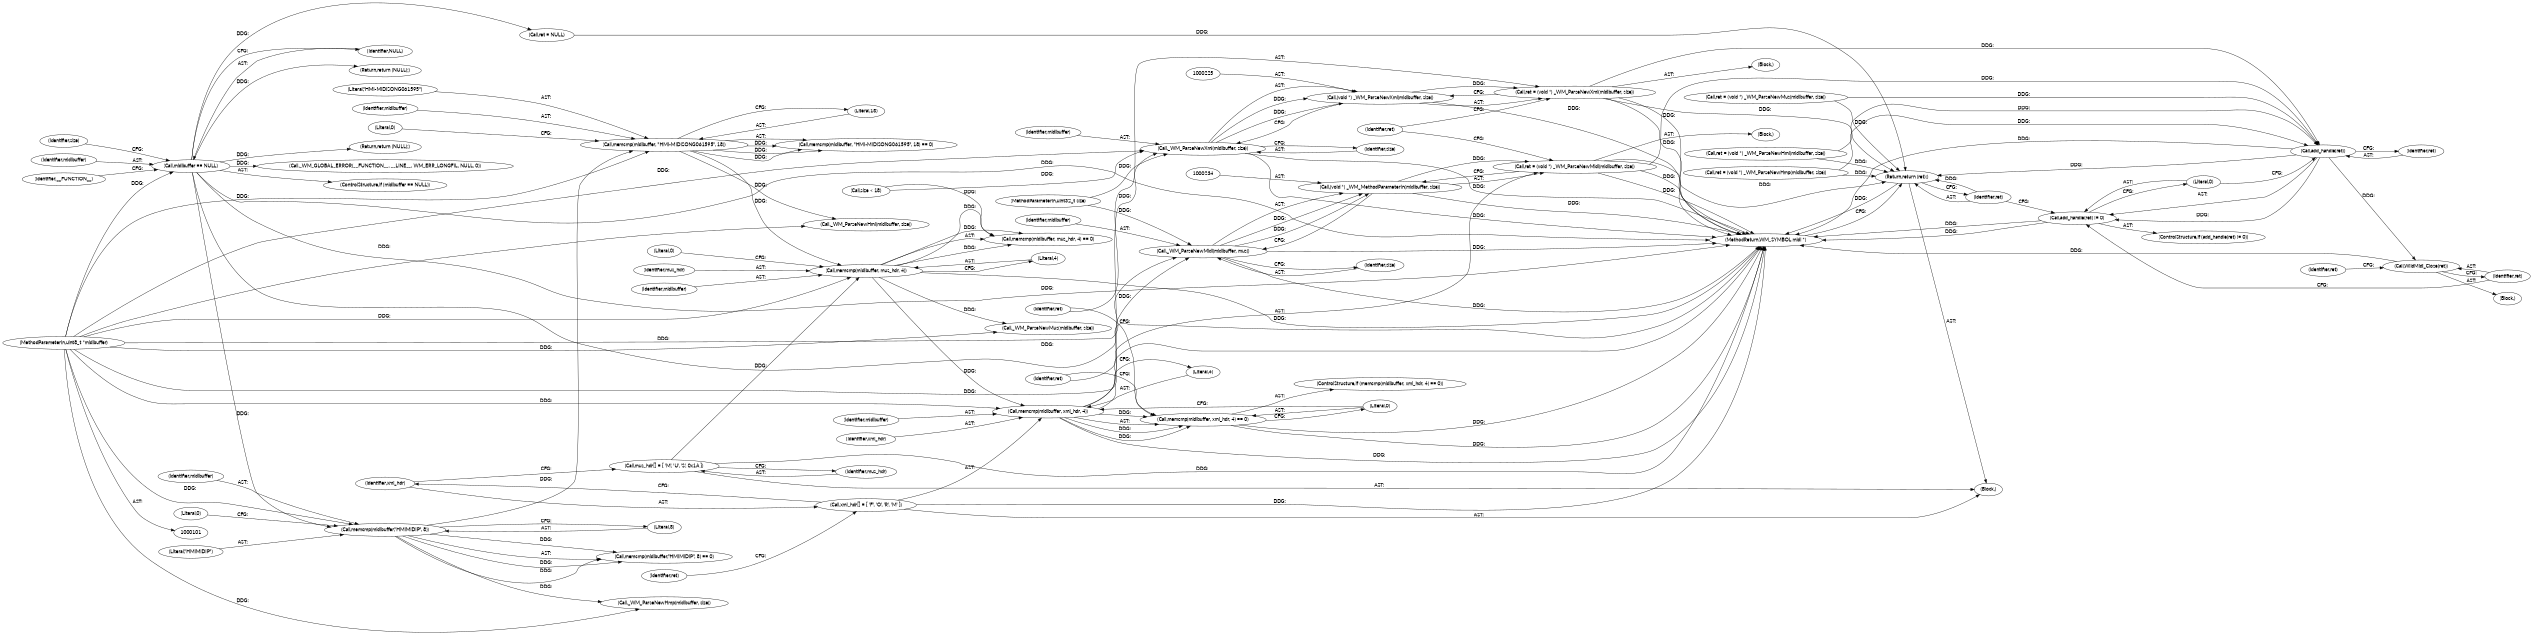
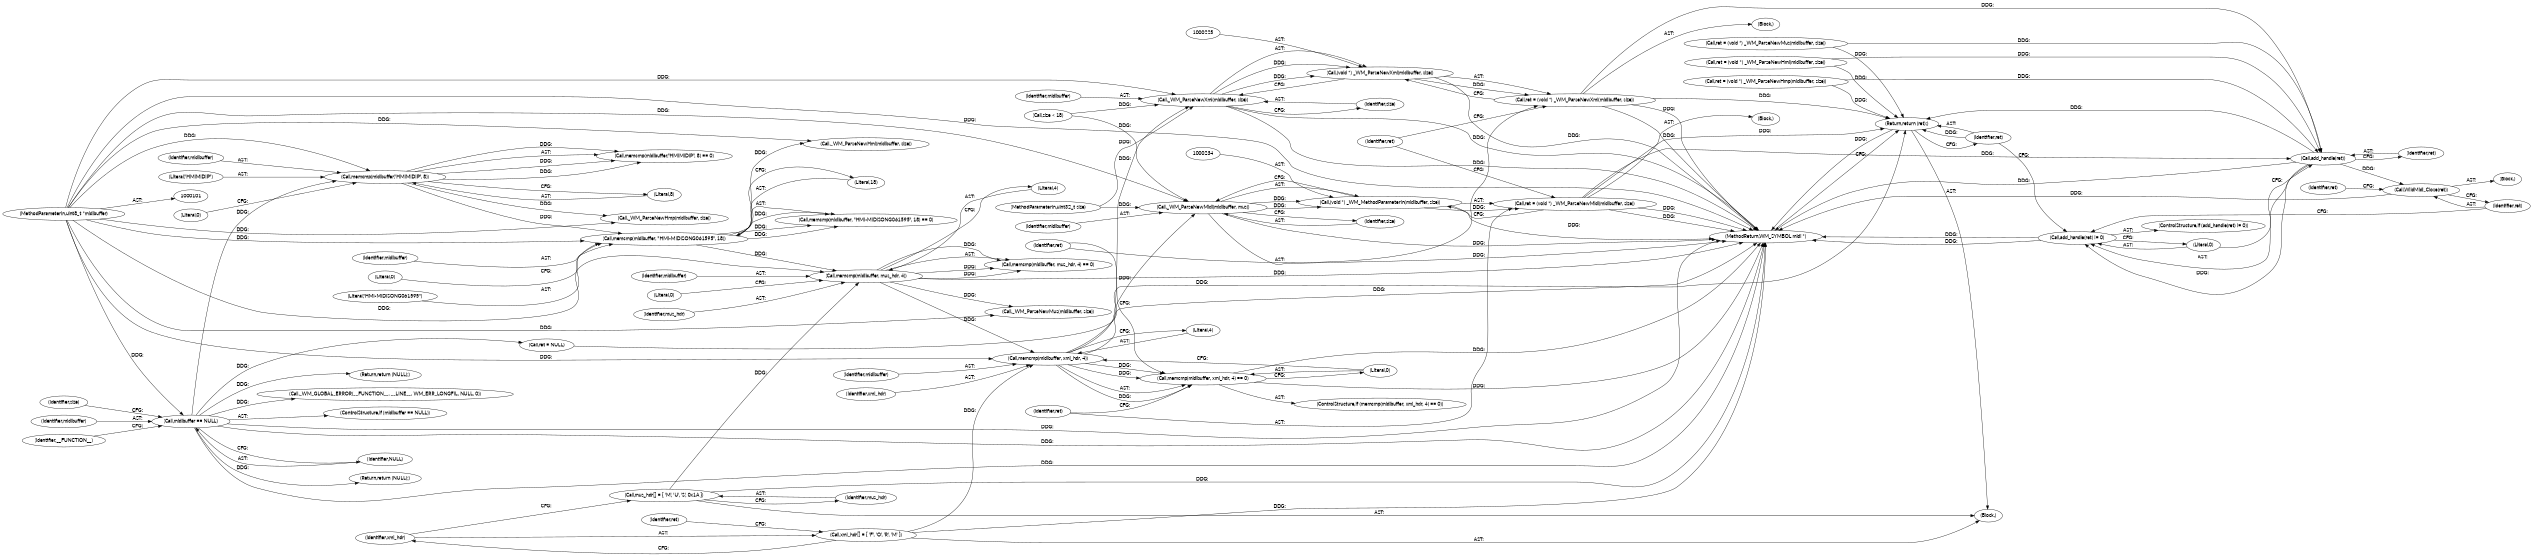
edge "(Call,size < 18)" -> "(Call,memcmp(midibuffer, mus_hdr, 4) == 0)": now "(Call,size < 18)" -> "(Call,_WM_ParseNewMidi(midibuffer, mus))"
edge "(Call,xmi_hdr[] = { 'F', 'O', 'R', 'M' })" -> "(Call,memcmp(midibuffer, xmi_hdr, 4))": label "AST: " -> "DDG: "
